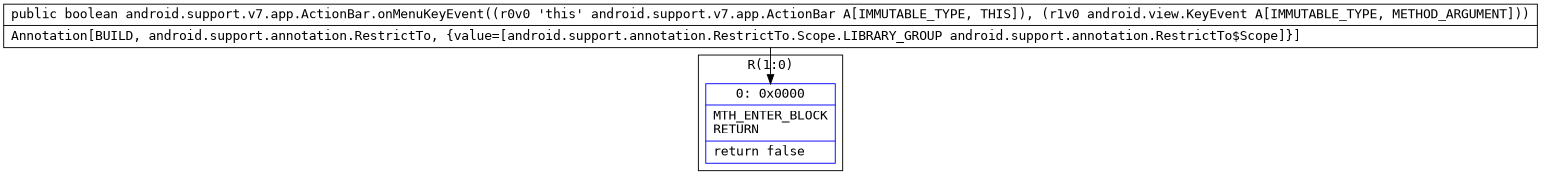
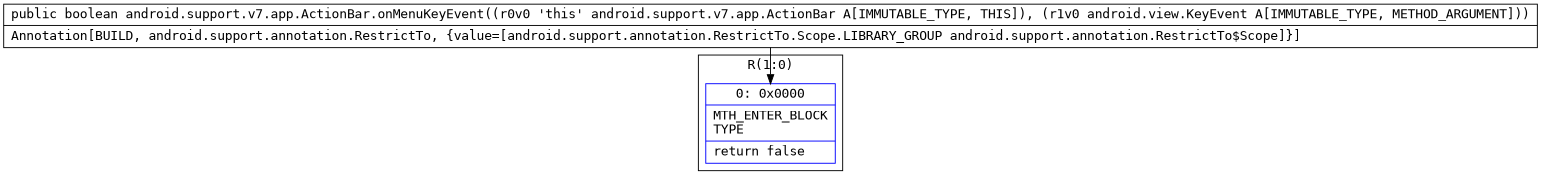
node "0: 0x0000": text "RETURN" -> "TYPE"
